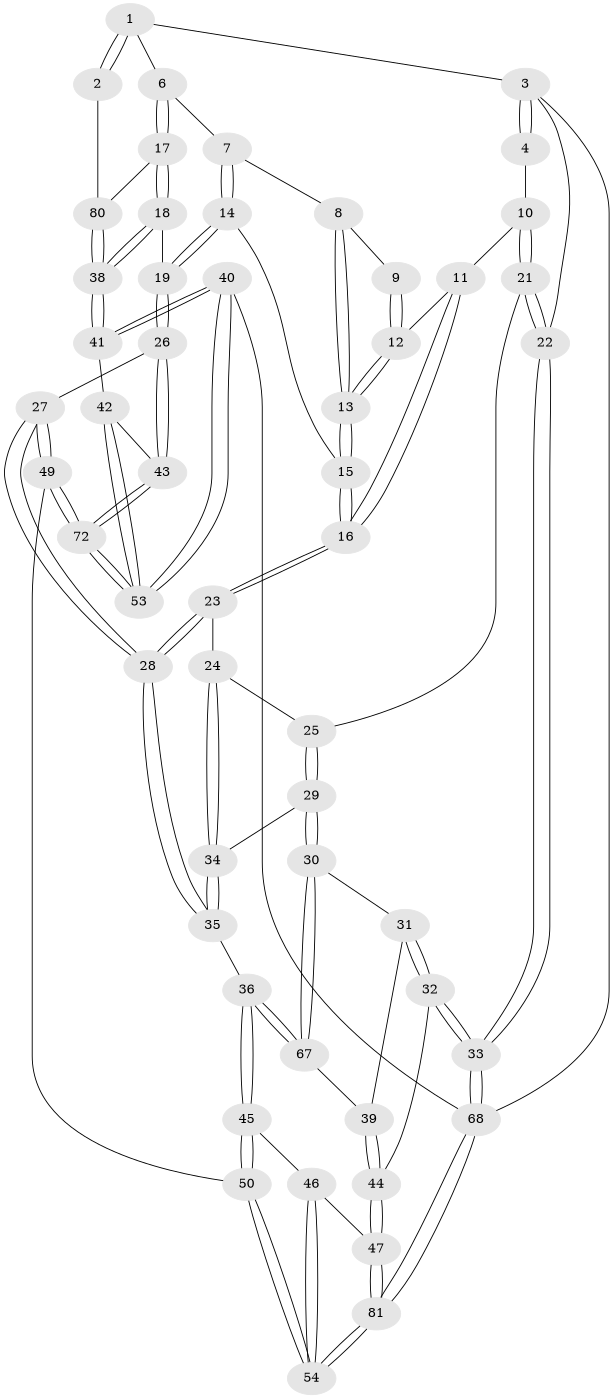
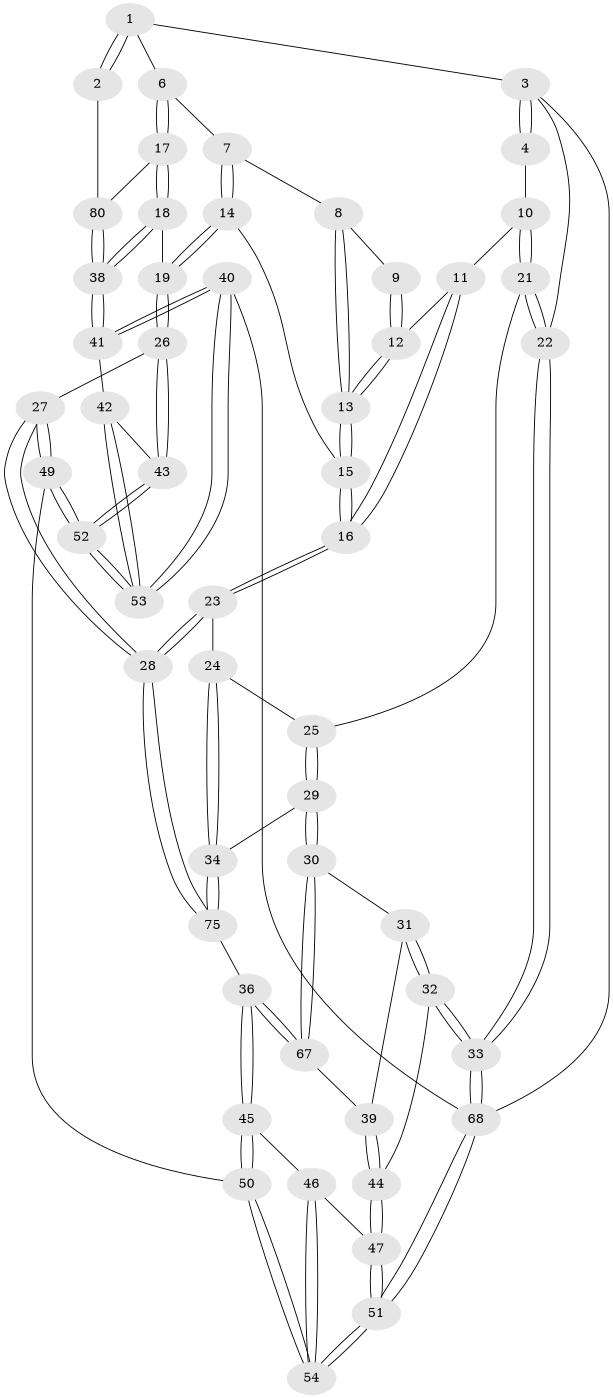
node "72": label "72" -> "52"
node "35": label "35" -> "75"
node "81": label "81" -> "51"
